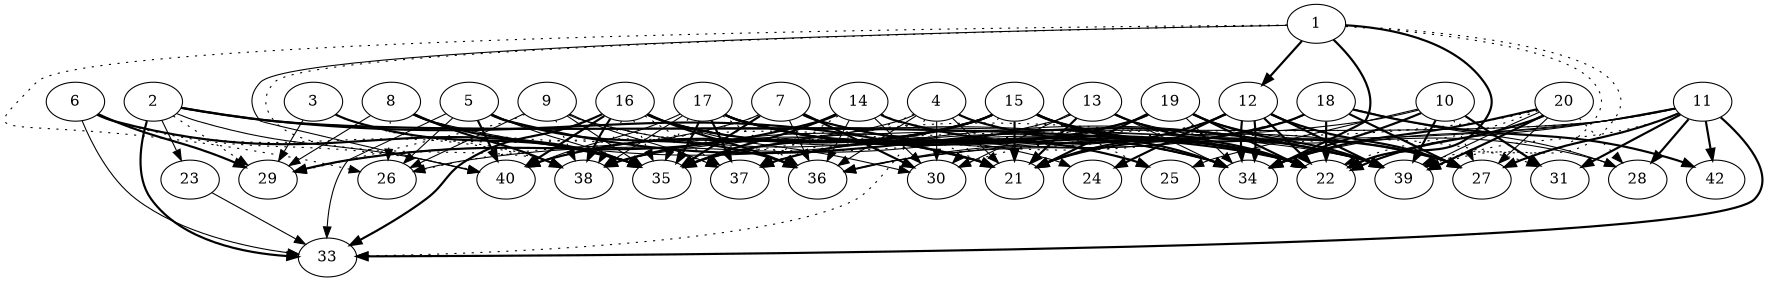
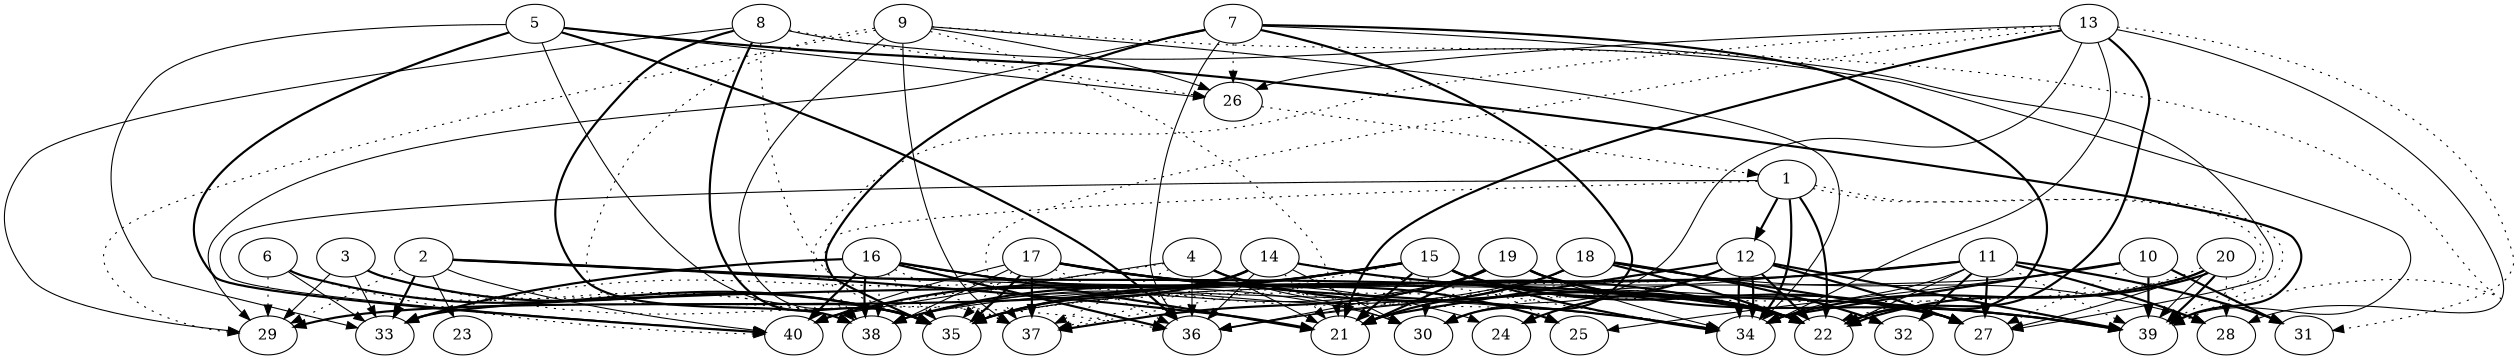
edge "1" -> "26": reversed
edge "6" -> "29": style bold -> dotted
node "42": label "42" -> "32"
edge "23" -> "33": now "3" -> "33"
